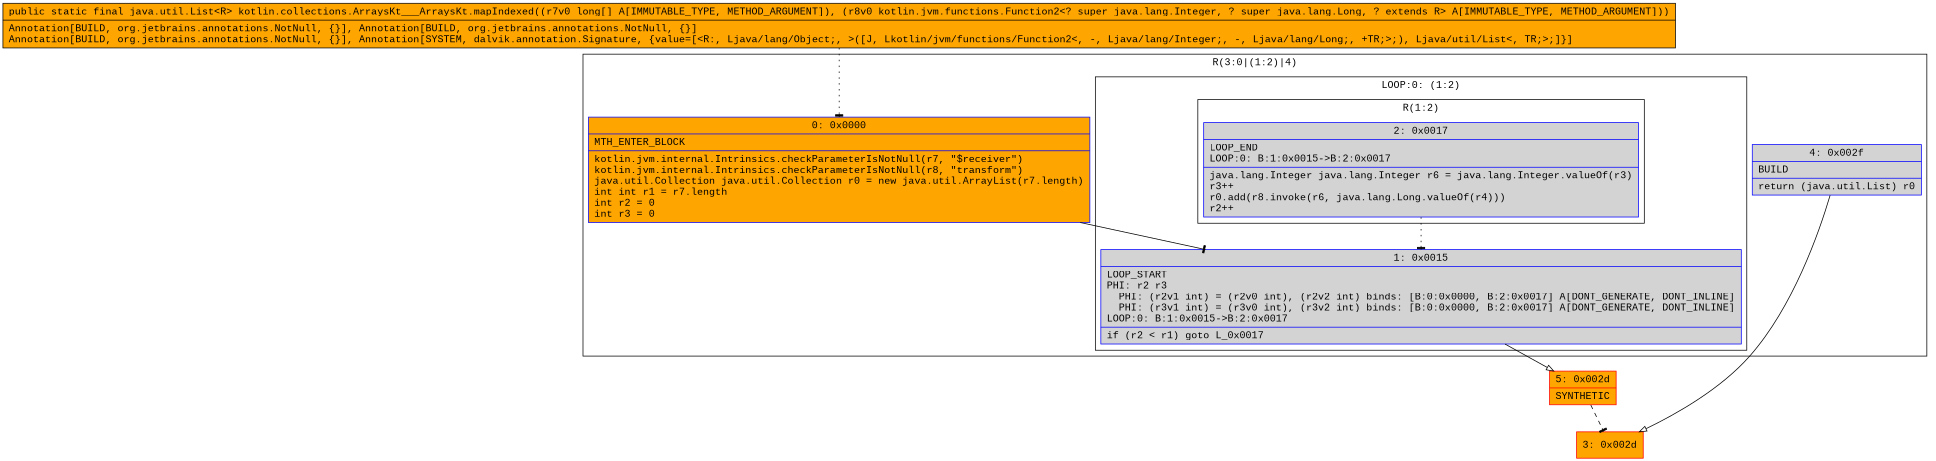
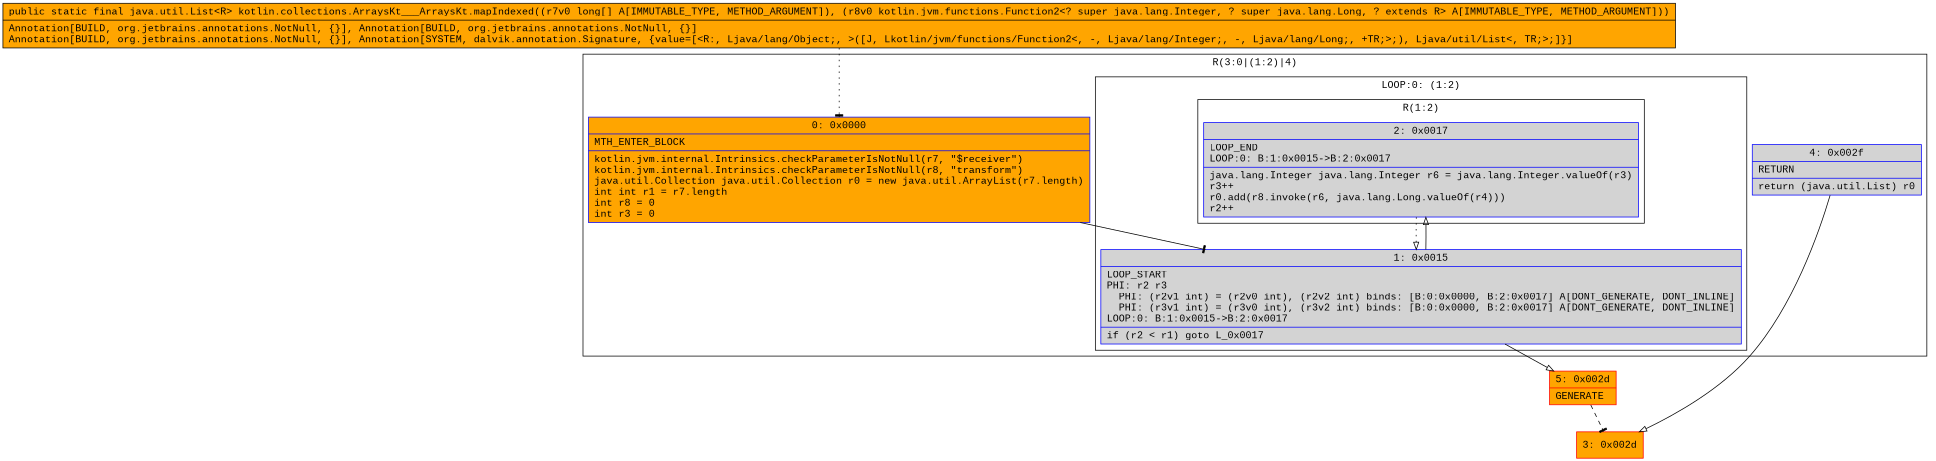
node "4: 0x002f": text "BUILD" -> "RETURN"
node "0: 0x0000": text "int r2 = 0" -> "int r8 = 0"
edge "2: 0x0017" -> "1: 0x0015": arrowhead tee -> onormal
edge "1: 0x0015" -> "2: 0x0017": added
node "5: 0x002d": text "SYNTHETIC" -> "GENERATE"
